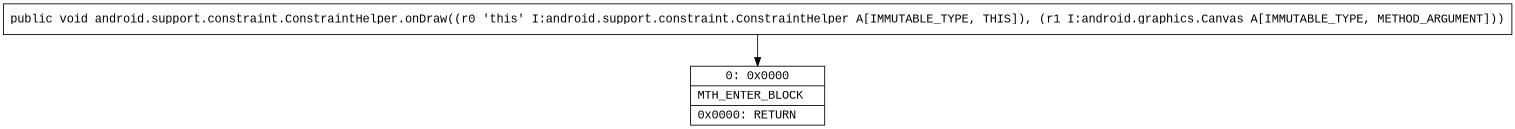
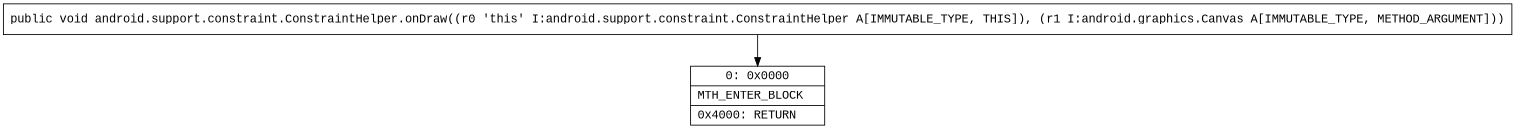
node "0: 0x0000": text "0x0000: RETURN" -> "0x4000: RETURN"
